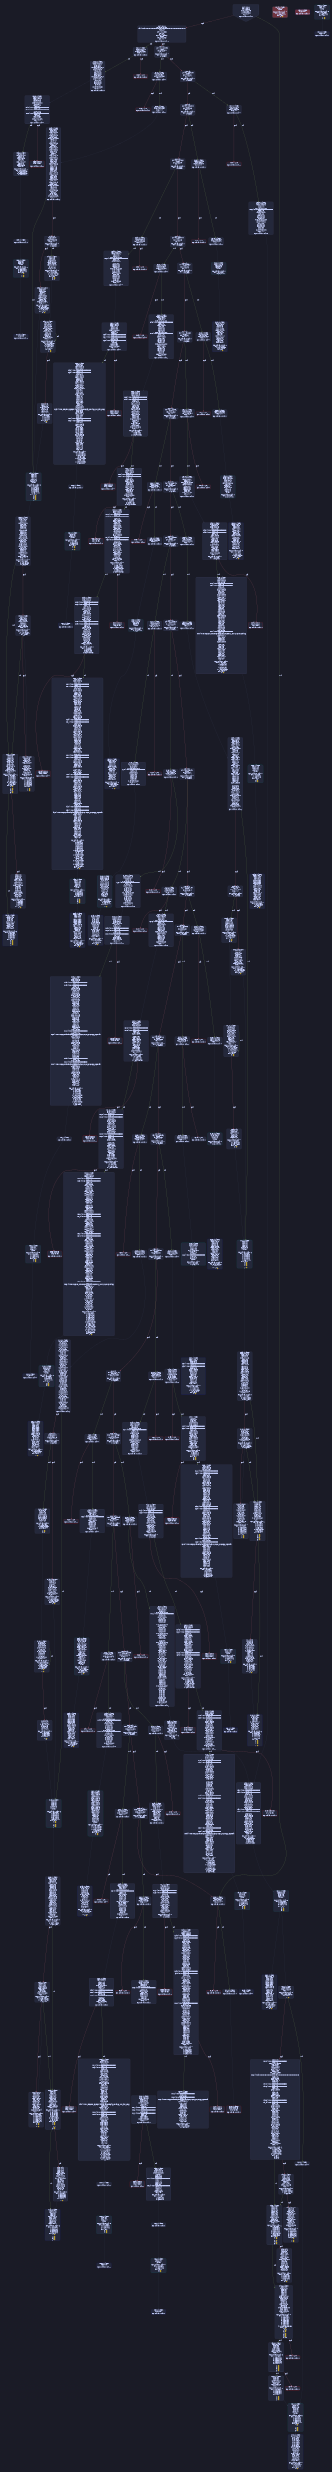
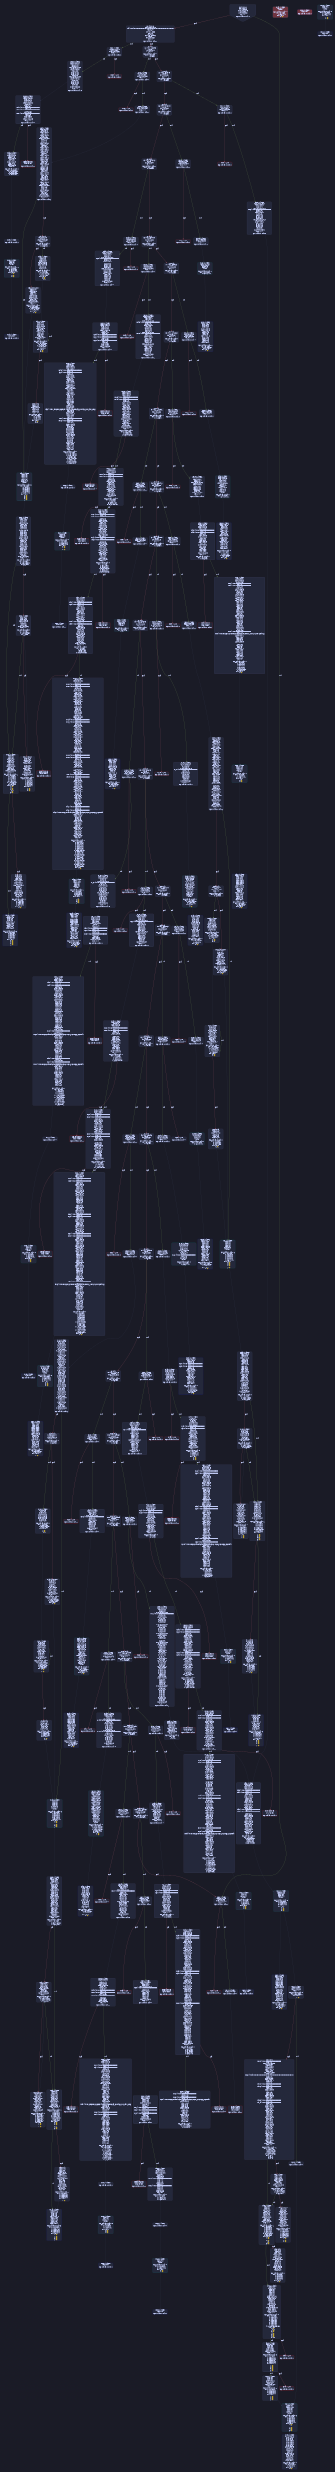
node "[03d9] INVALID Stack size req: 0, sizeΔ: 0": added
